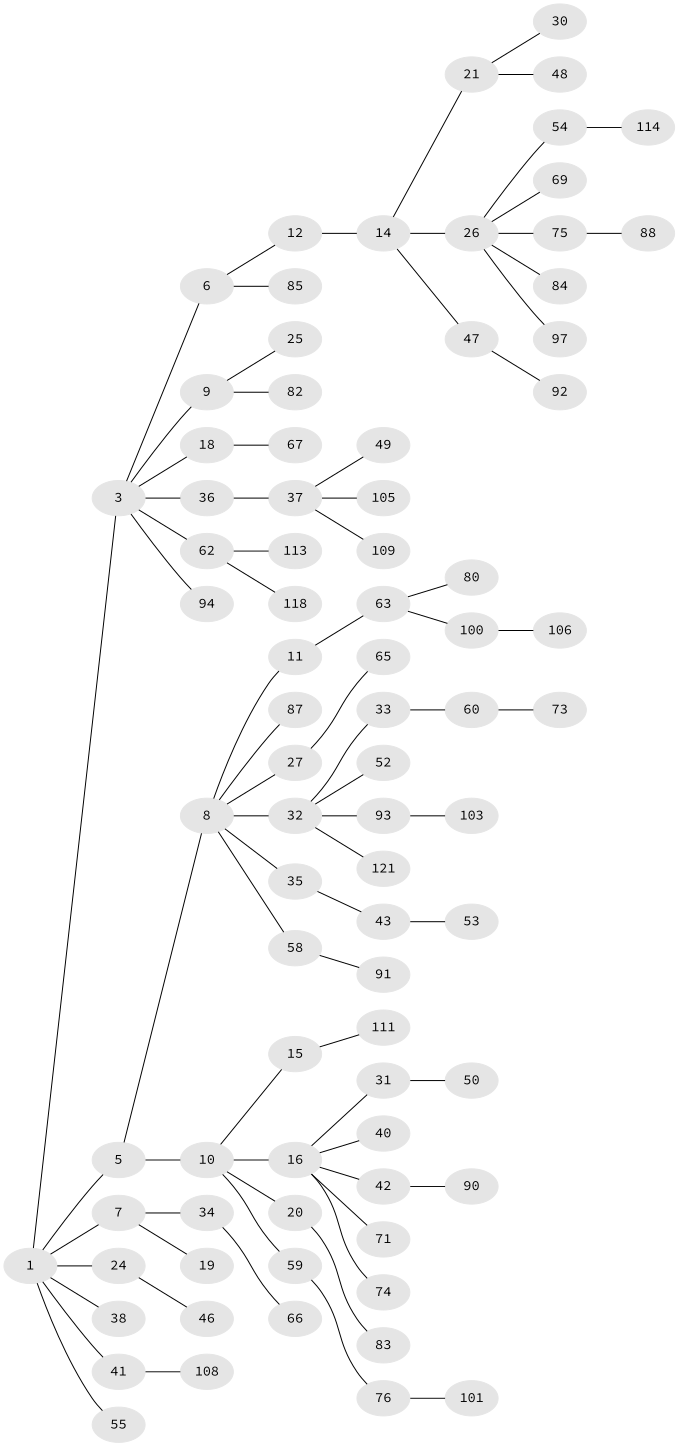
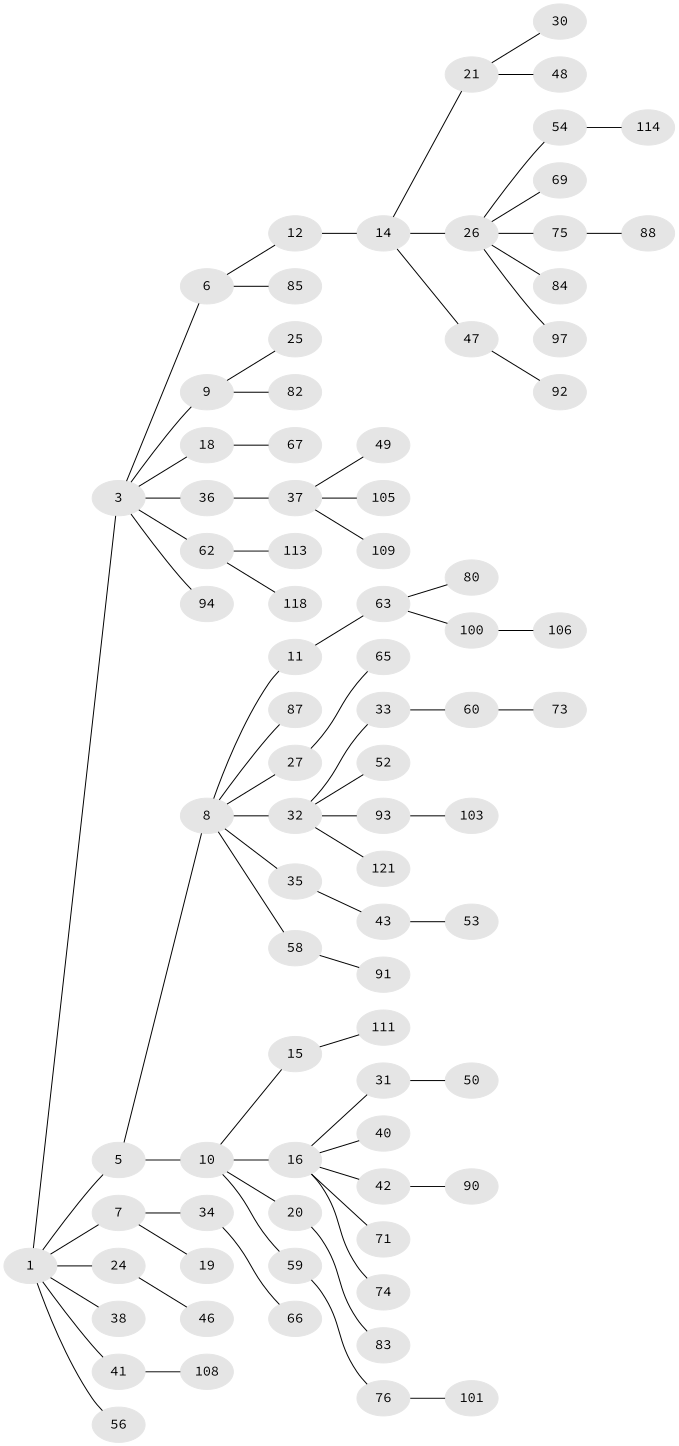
node "55": label "55" -> "56"
